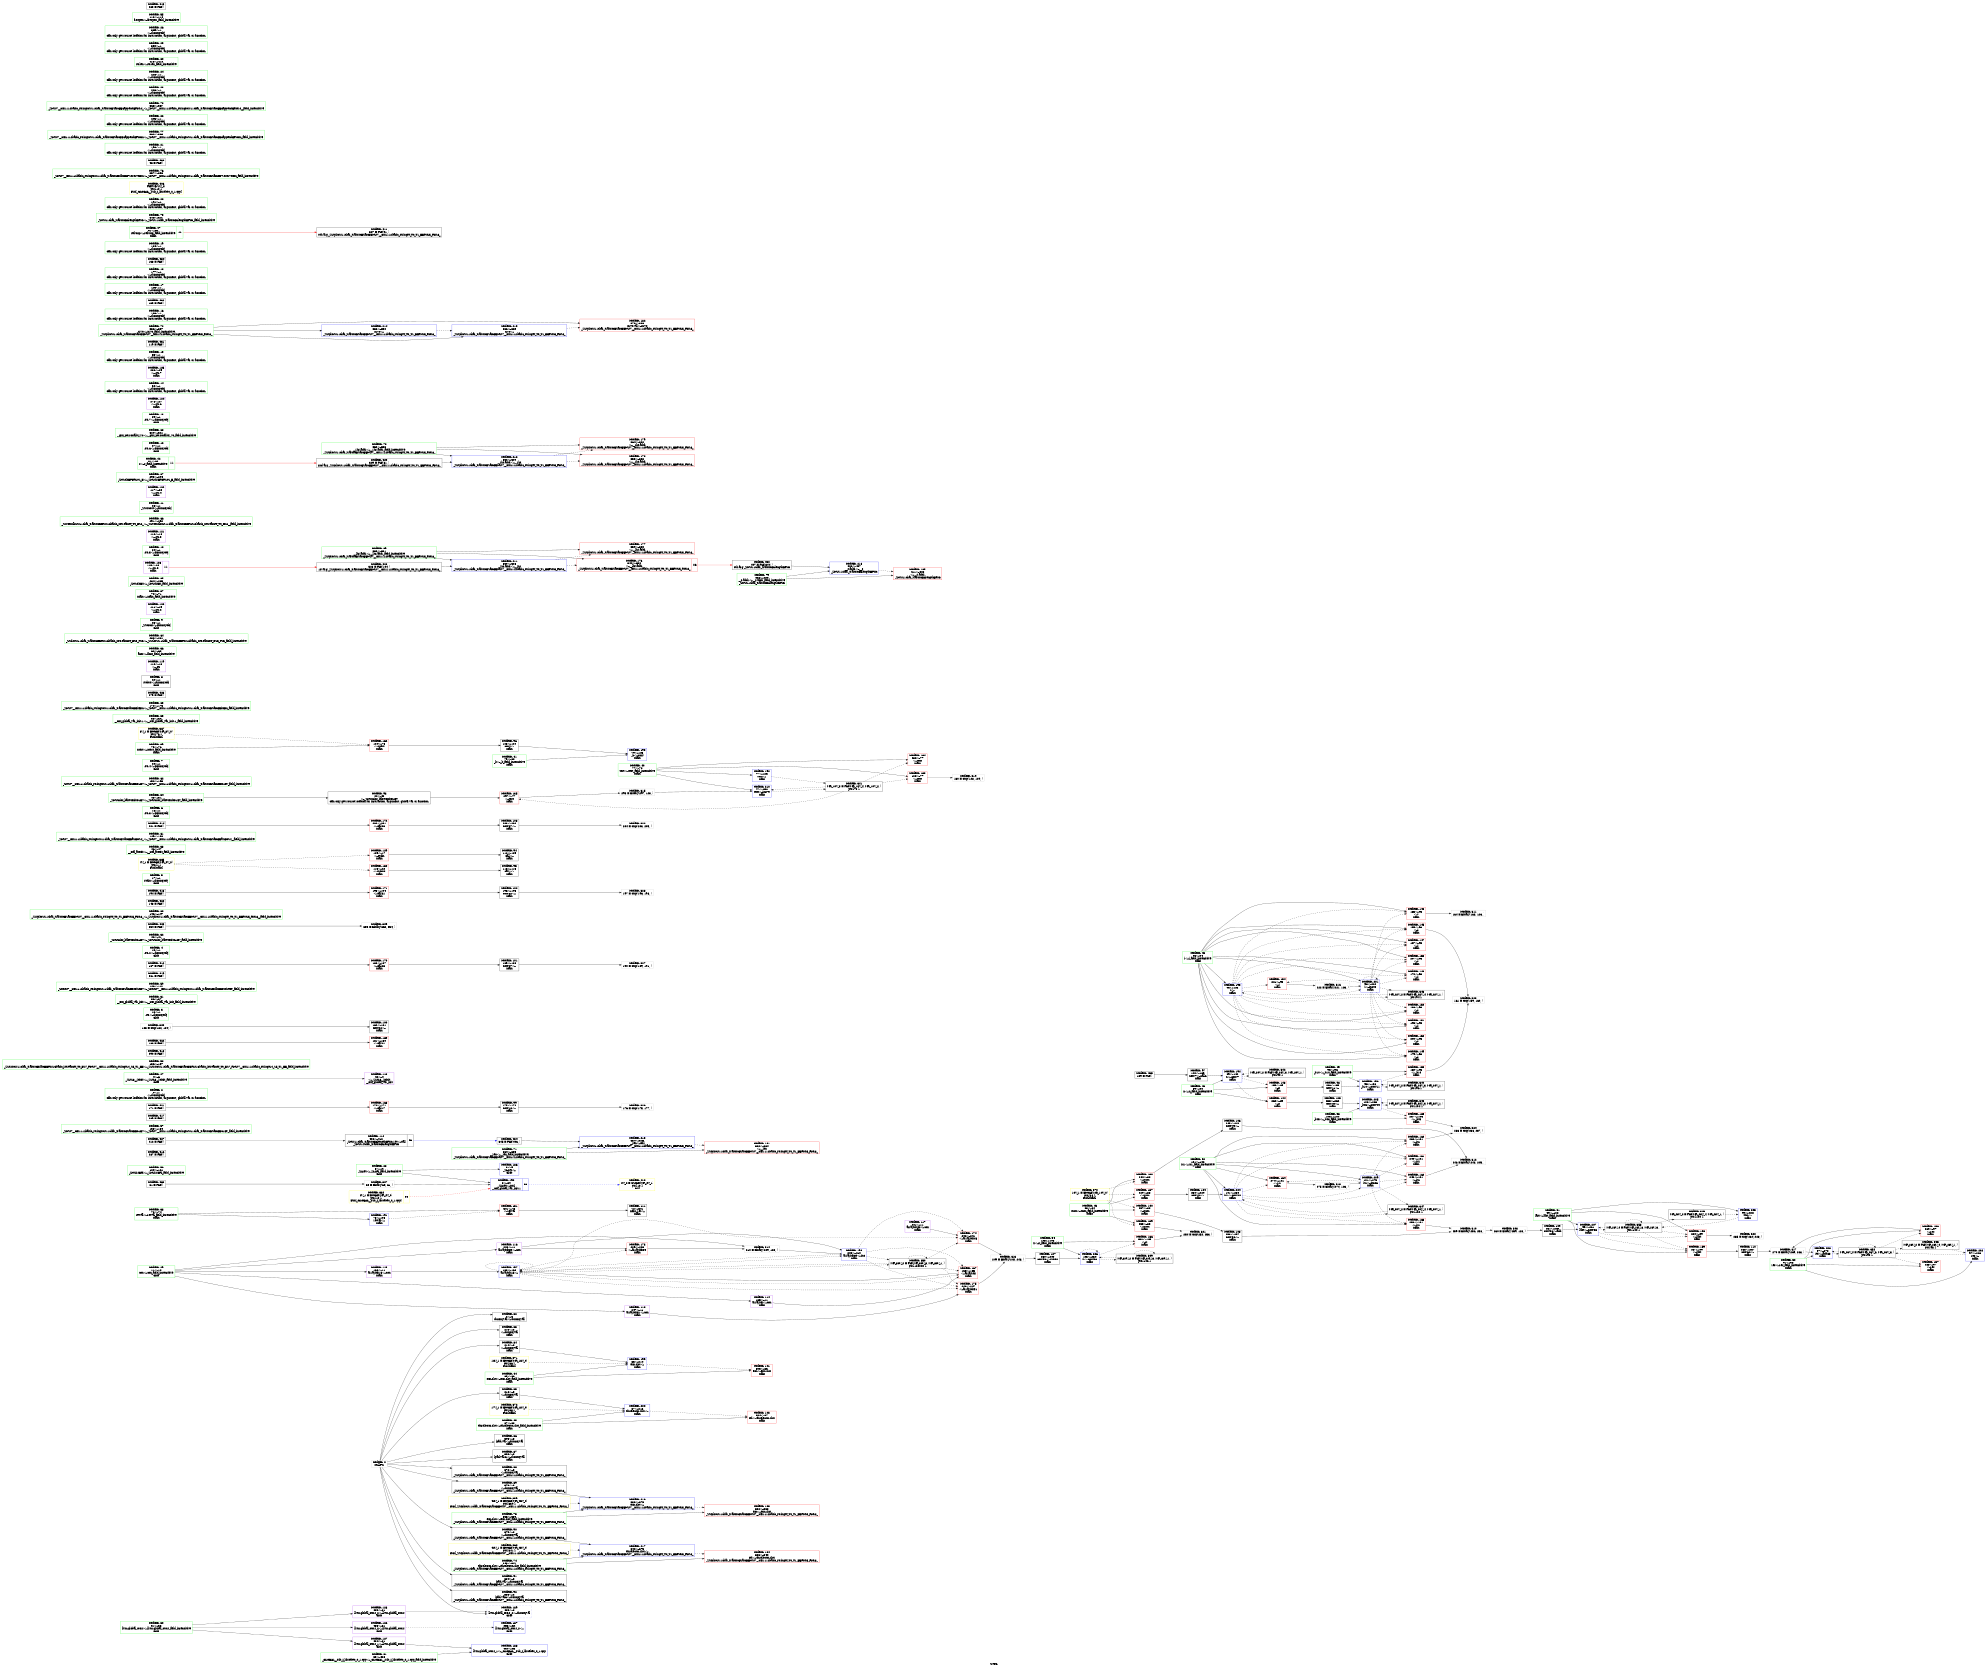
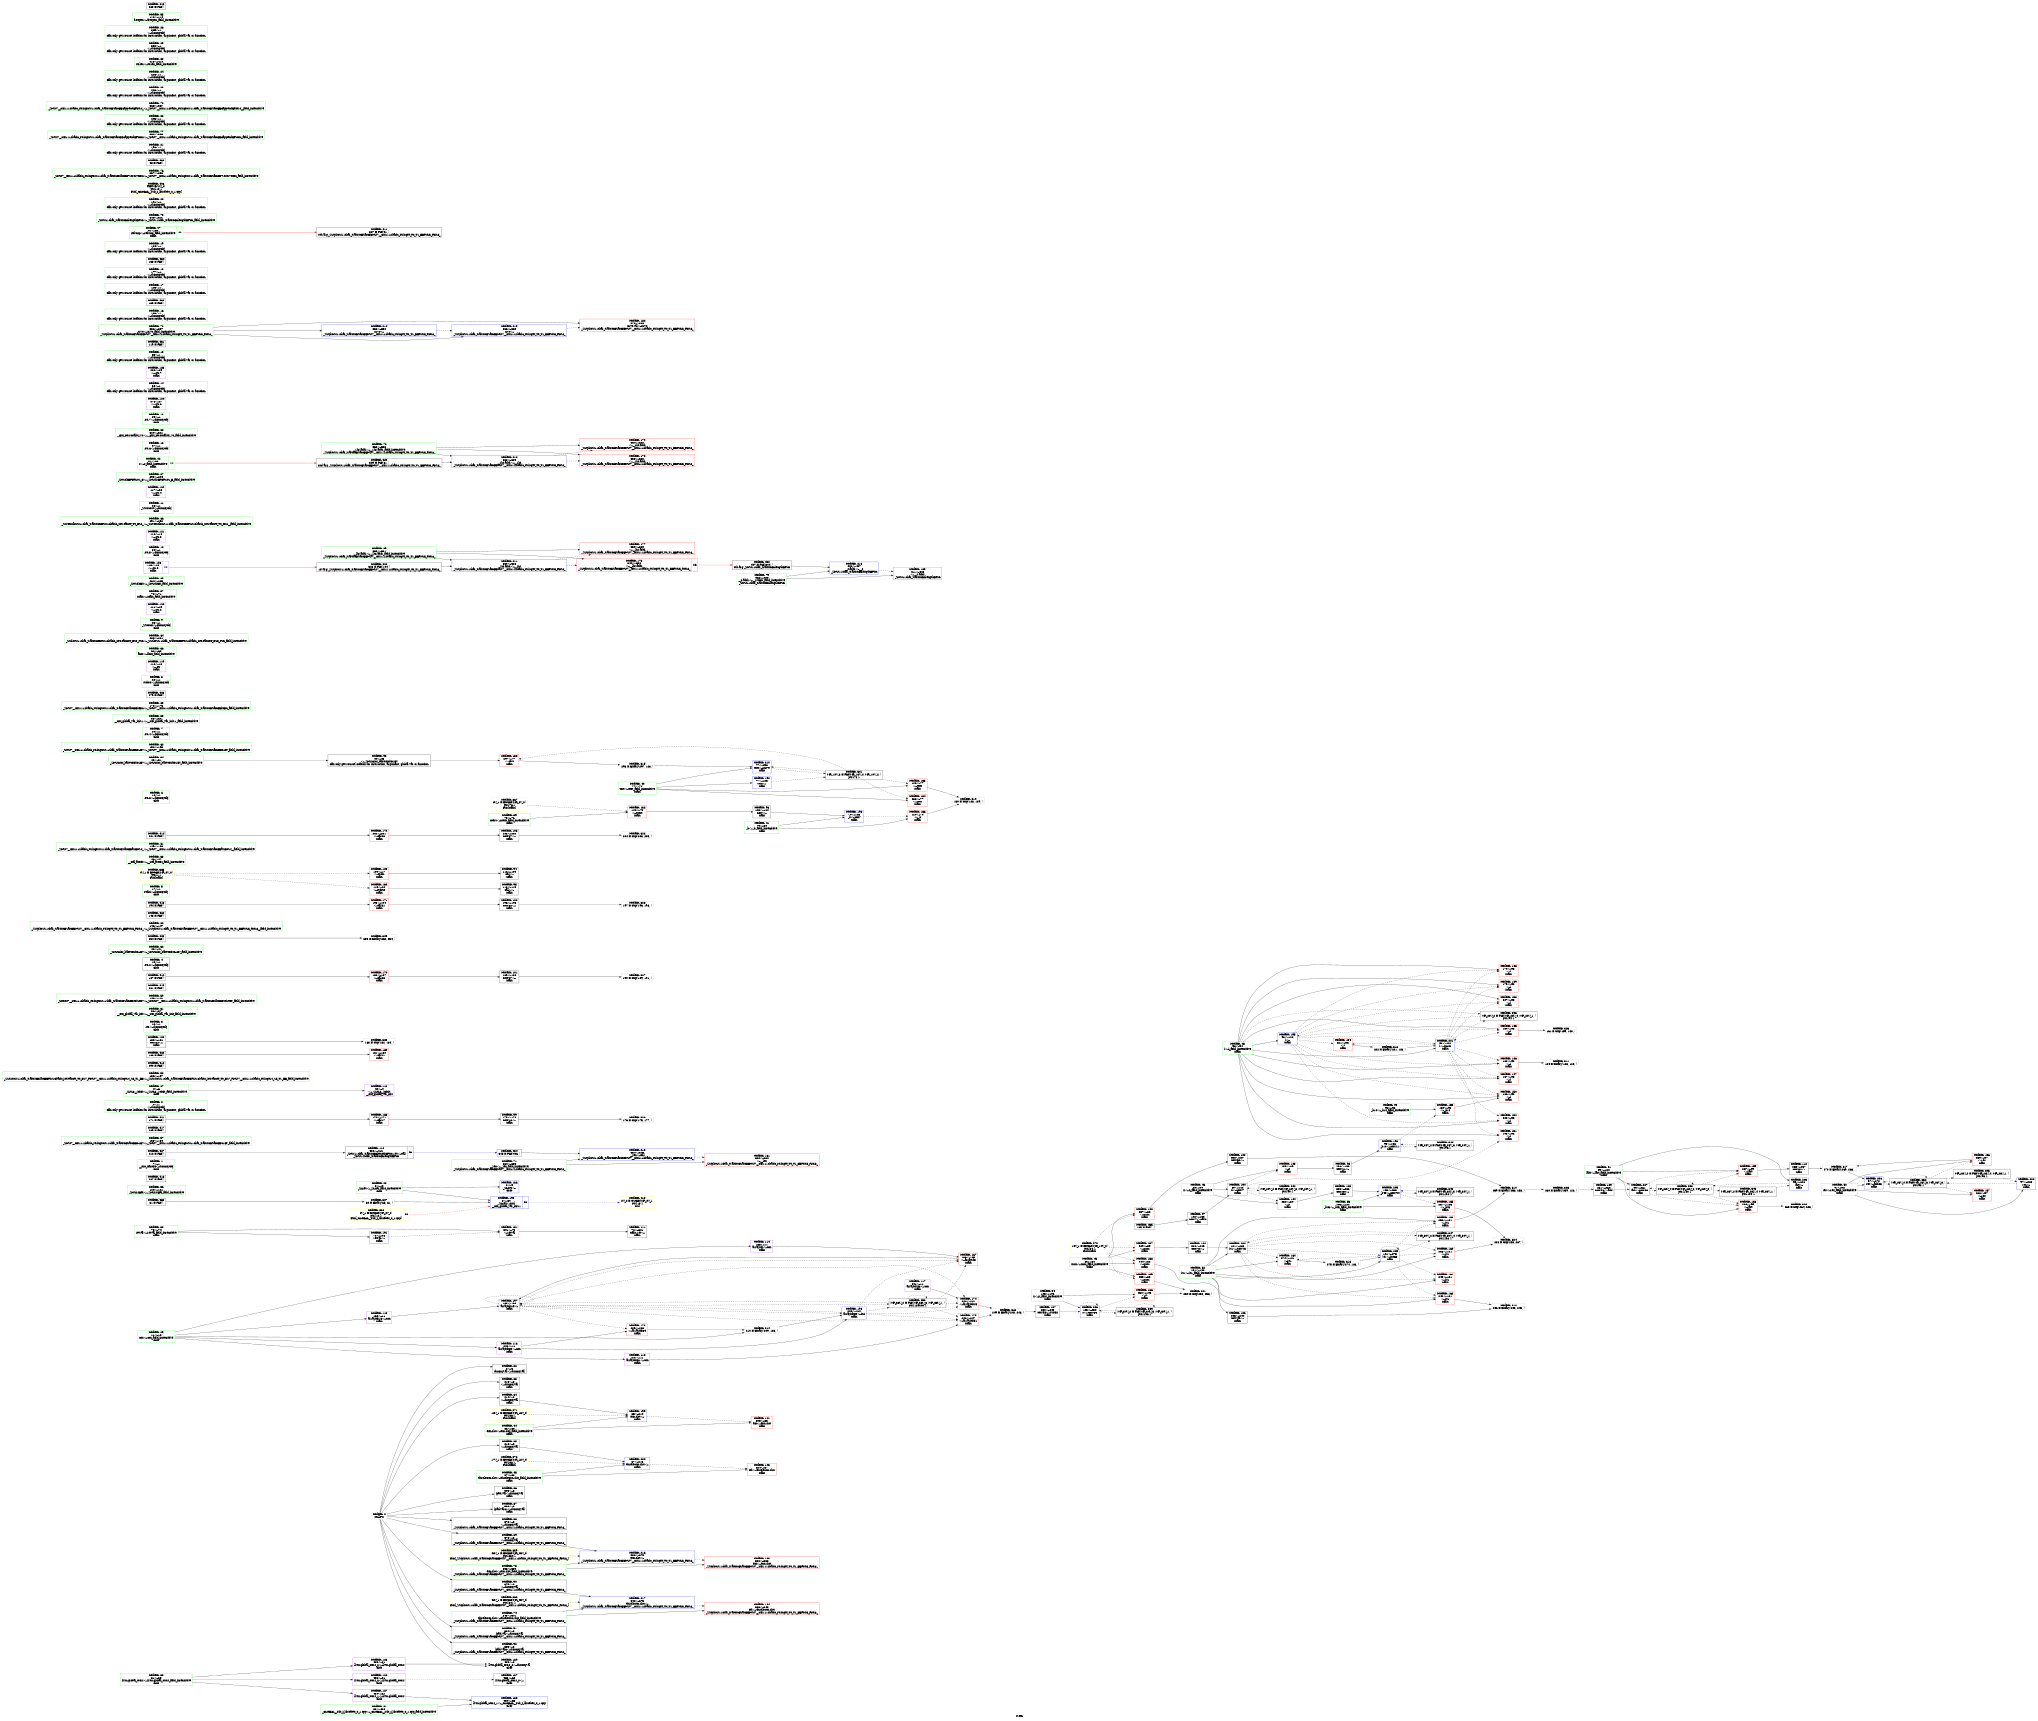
node "NodeID: 8": color black -> green
node "NodeID: 136": added
node "NodeID: 4": color green -> black
edge "NodeID: 195" -> "NodeID: 343": now "NodeID: 48" -> "NodeID: 343"
edge "NodeID: 195" -> "NodeID: 151": now "NodeID: 194" -> "NodeID: 151"
edge "NodeID: 325" -> "NodeID: 100": reversed
edge "NodeID: 155" -> "NodeID: 323": now "NodeID: 155" -> "NodeID: 150"
edge "NodeID: 49" -> "NodeID: 196": removed
node "NodeID: 1": added
